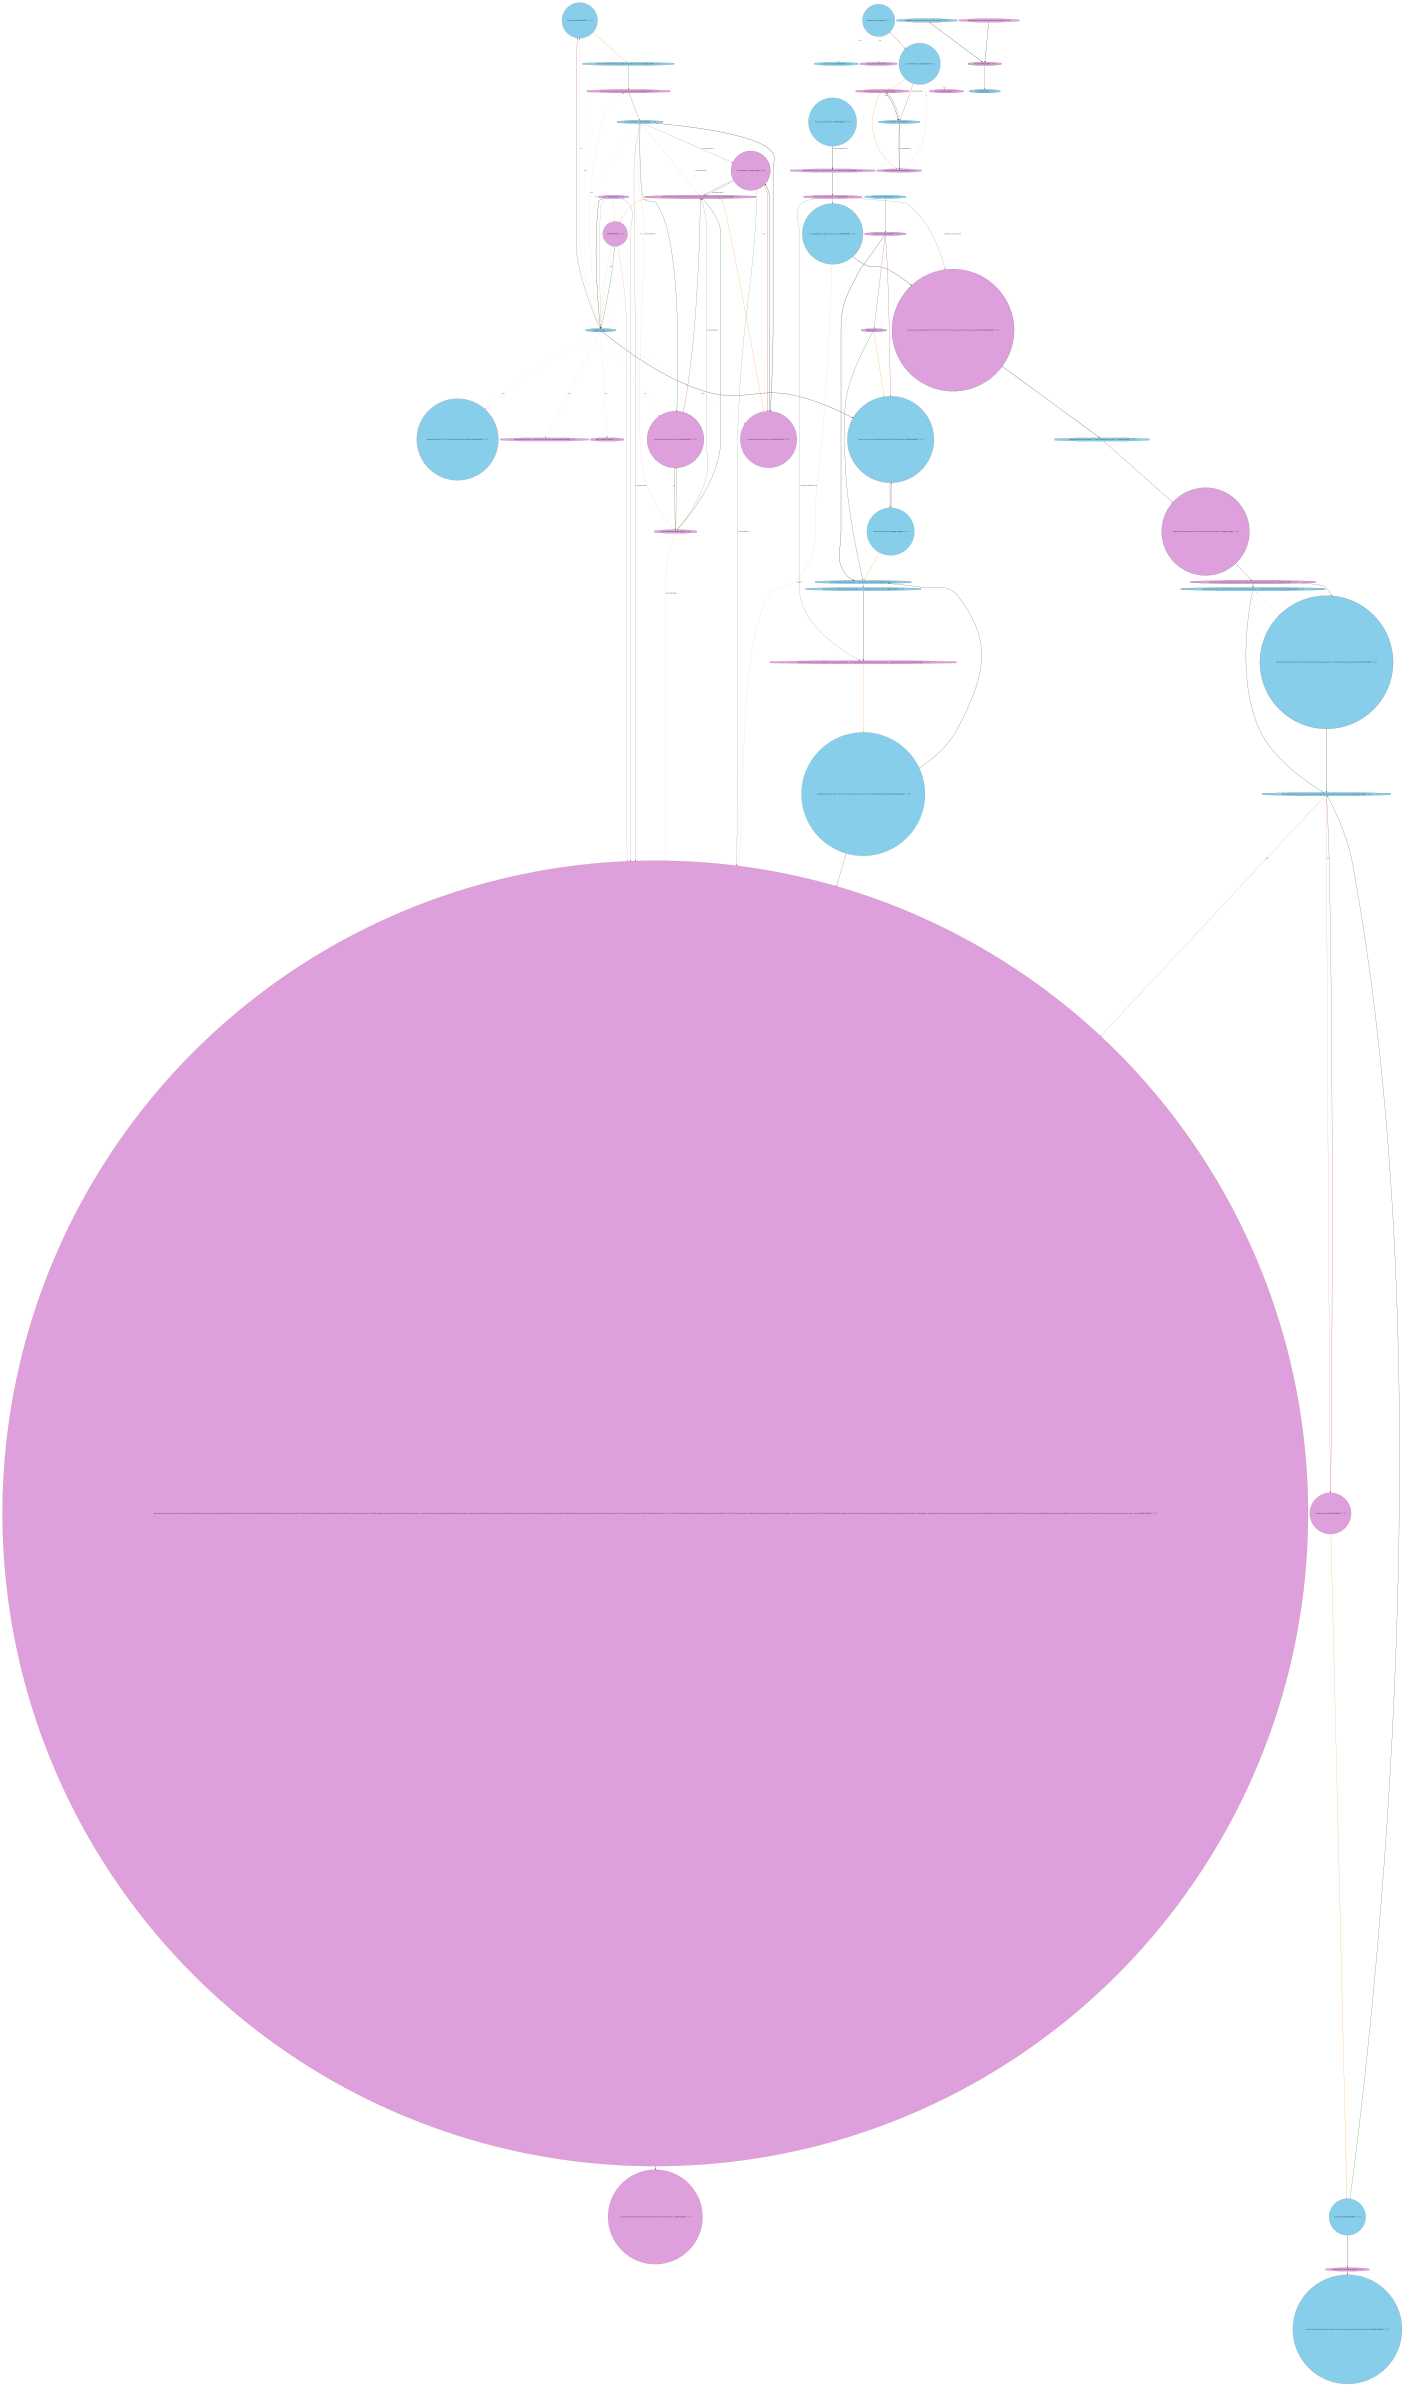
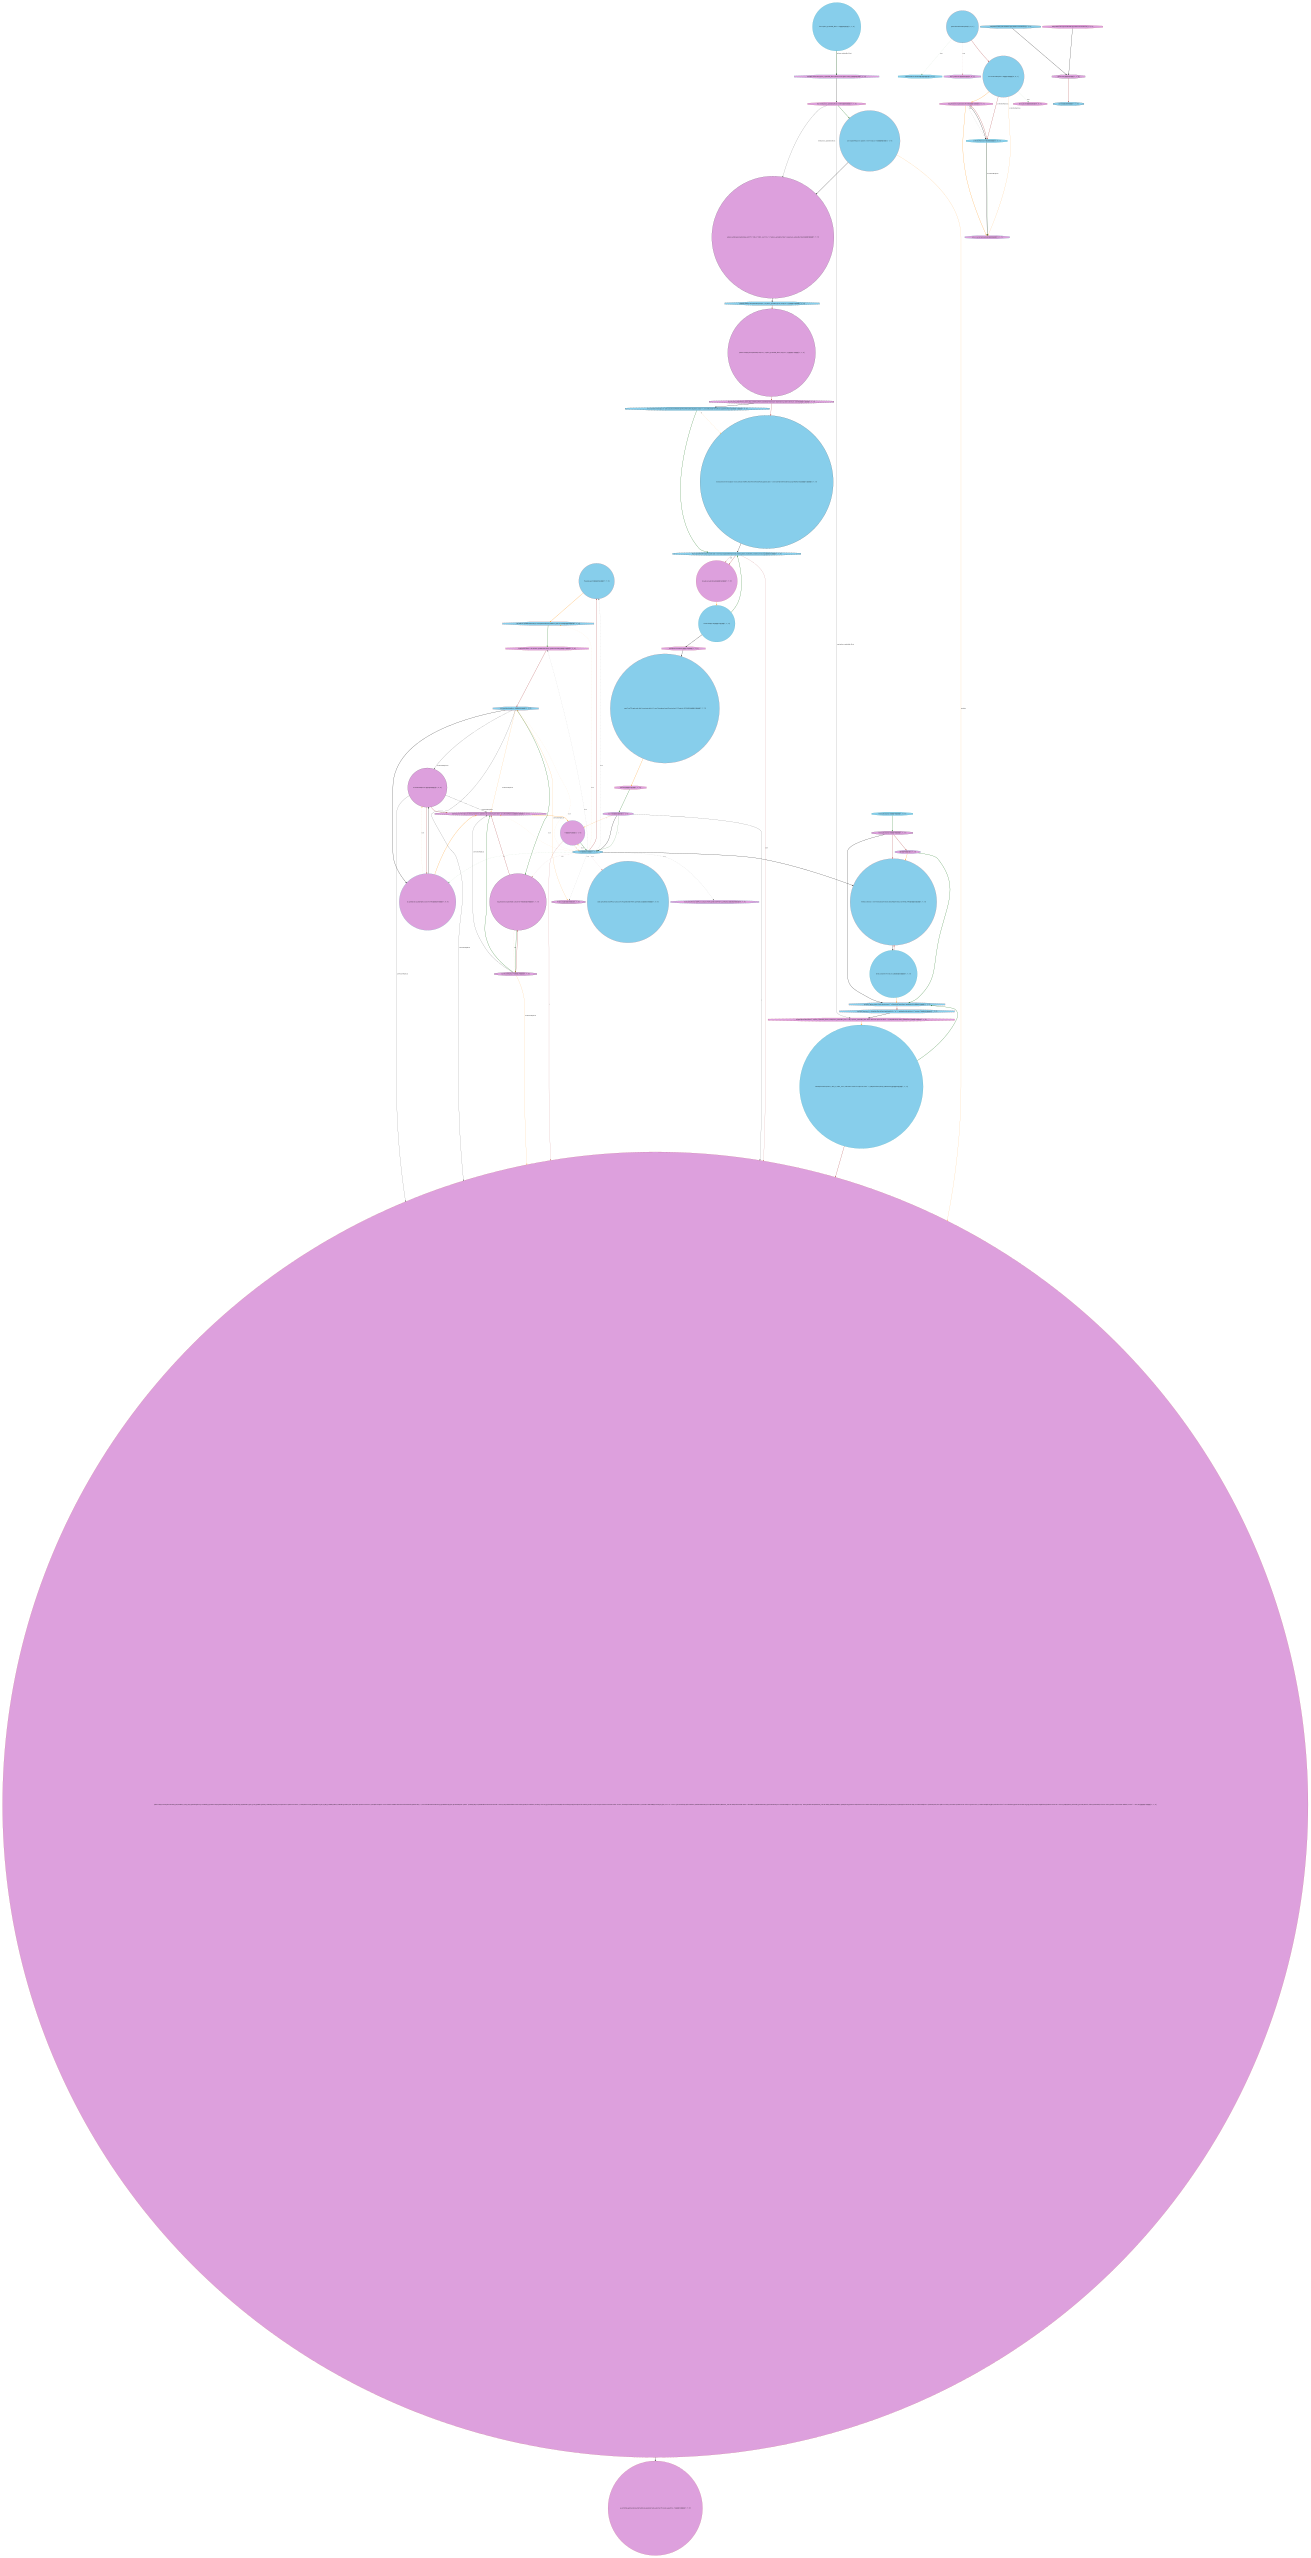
edge "int numActiveReplicas = 0@@@3@@@['0', '0', '1']" -> "return numActiveReplicas@@@9@@@['0', '0', '1']": label "0" -> "numActiveReplicas"
edge "int numActiveReplicas = 0@@@28@@@['1', '1', '0']" -> "numActiveReplicas++@@@29@@@['0', '1', '0']": now "int numActiveReplicas = 0@@@28@@@['1', '1', '0']" -> "Replica rep@@@29@@@['0', '1', '0']"
node "commit()@@@21@@@['1', '1', '0']": added
